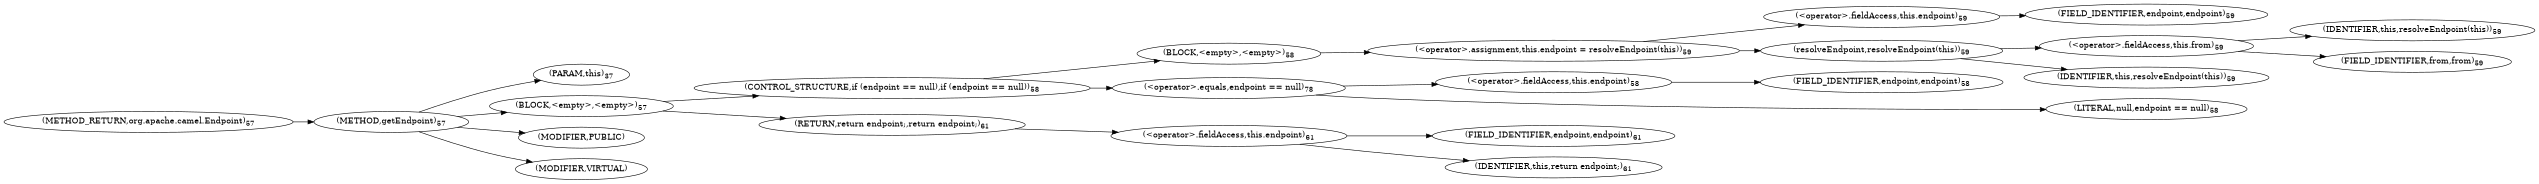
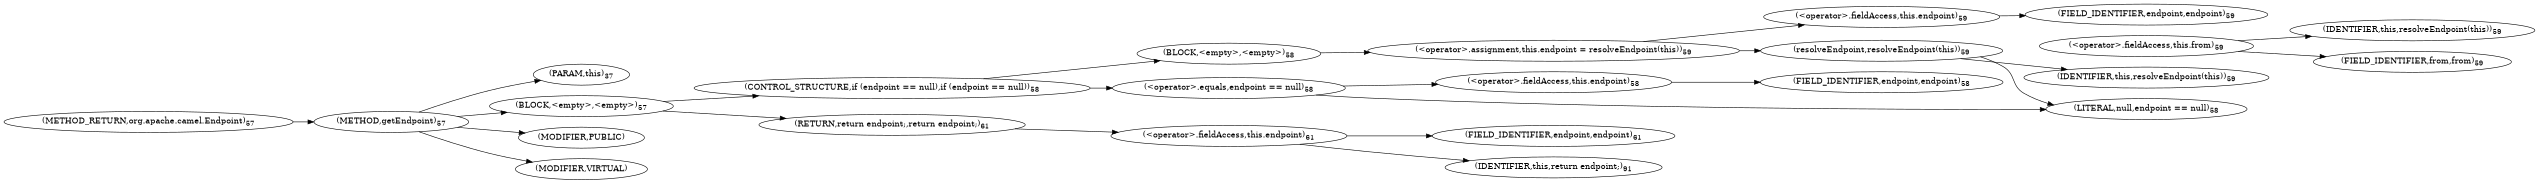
edge "(resolveEndpoint,resolveEndpoint(this))" -> "(<operator>.fieldAccess,this.from)": now "(resolveEndpoint,resolveEndpoint(this))" -> "(LITERAL,null,endpoint == null)"
node "(<operator>.equals,endpoint == null)": text "78" -> "58"
node "(IDENTIFIER,this,return endpoint;)": text "61" -> "91"
